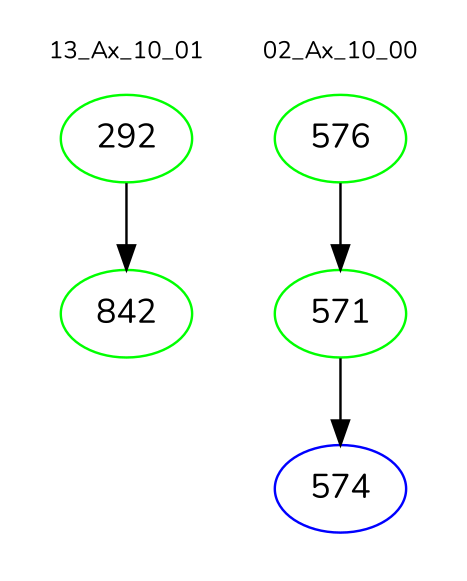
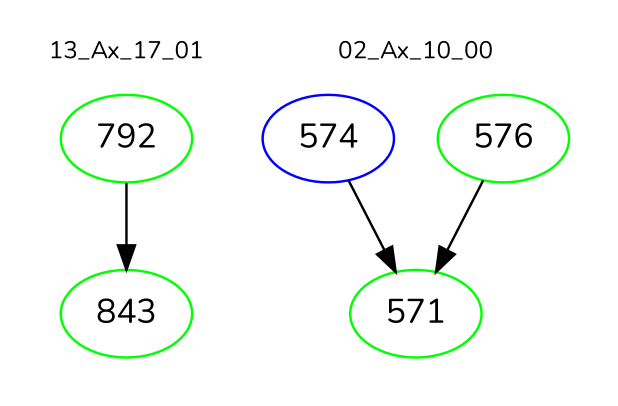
cluster "13_Ax_10_01": label "13_Ax_10_01" -> "13_Ax_17_01"
node "292": label "292" -> "792"
node "842": label "842" -> "843"
edge "571" -> "574": reversed
